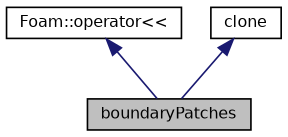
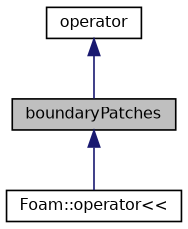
node "clone": label "clone" -> "operator"
edge "boundaryPatches" -> "Foam::operator<<": reversed
